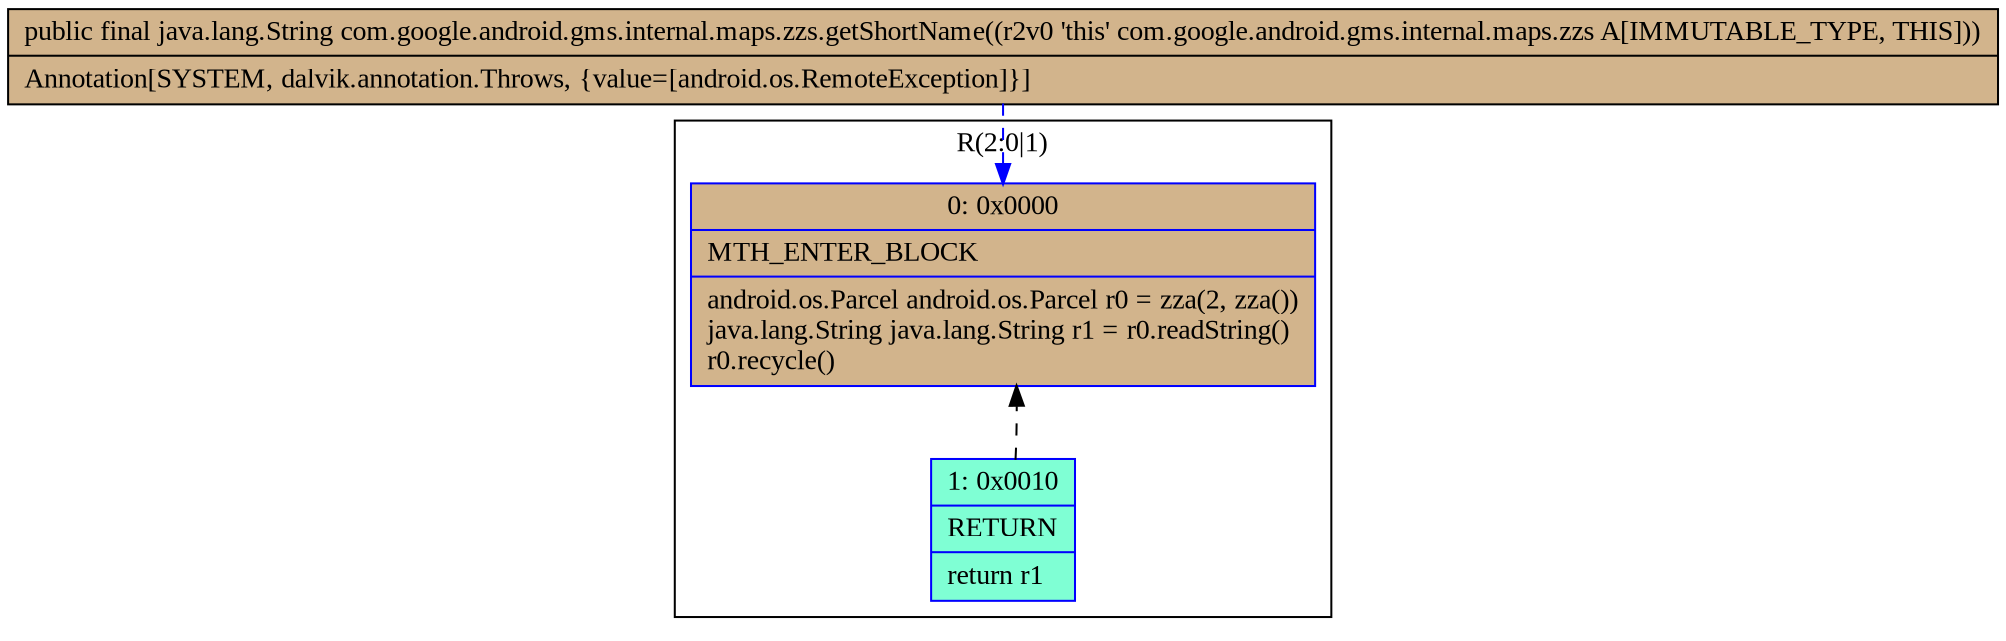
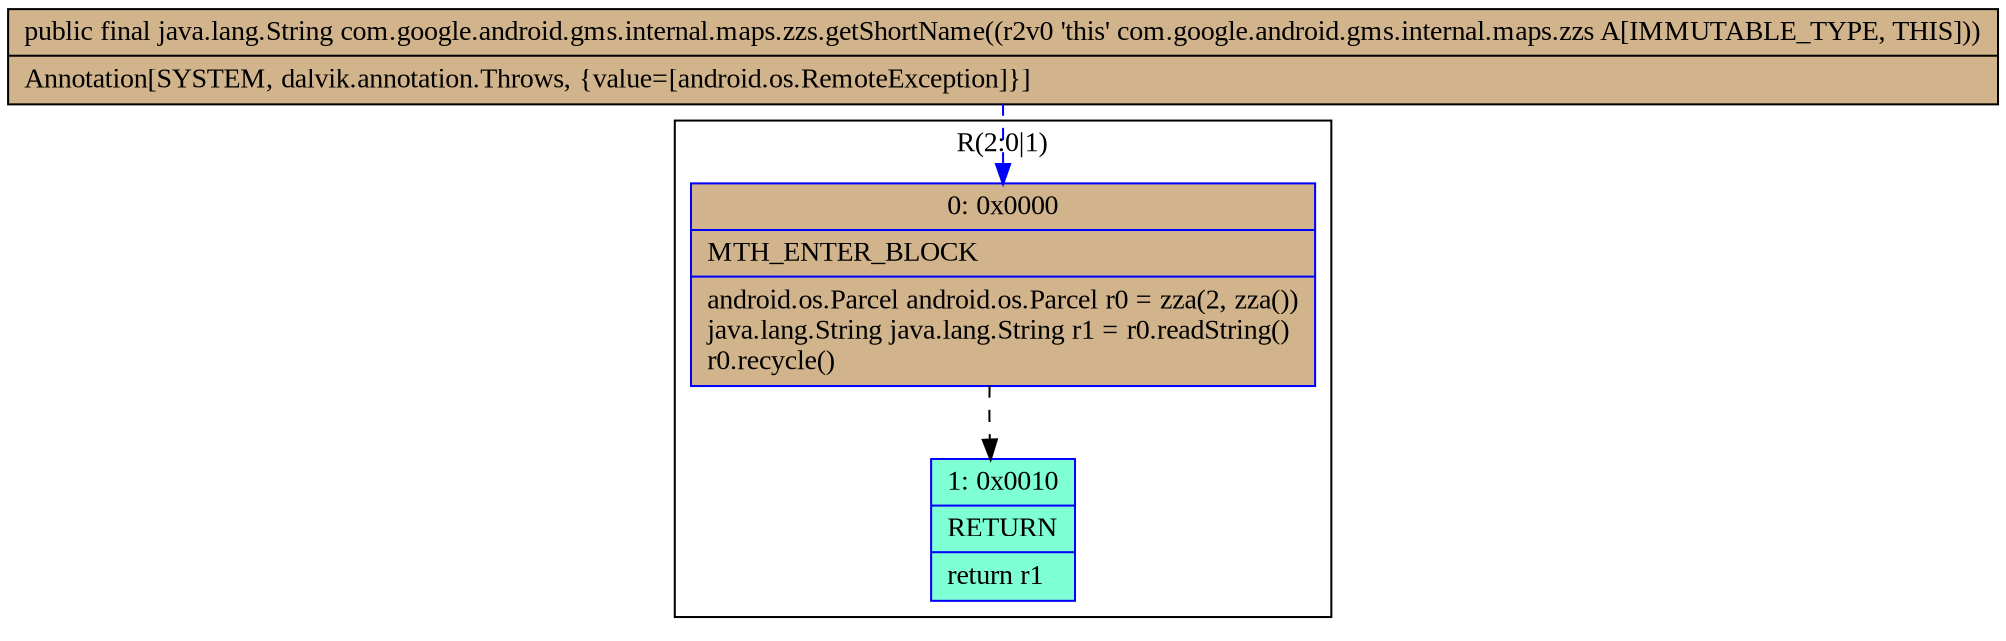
edge "1: 0x0010" -> "0: 0x0000": reversed
